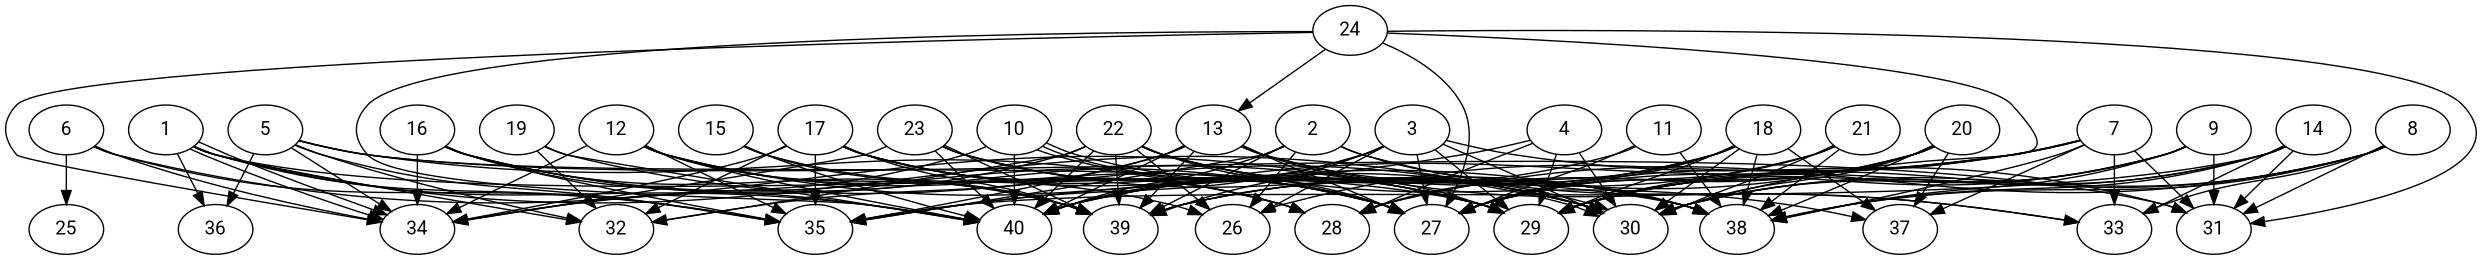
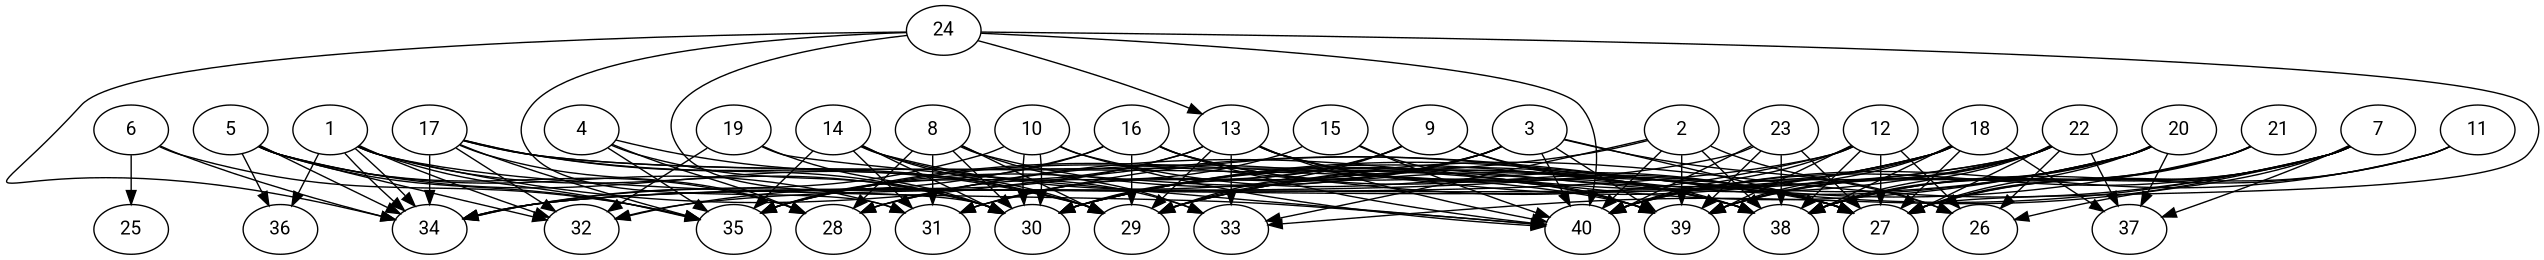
edge "6" -> "29": removed
edge "23" -> "29": removed
